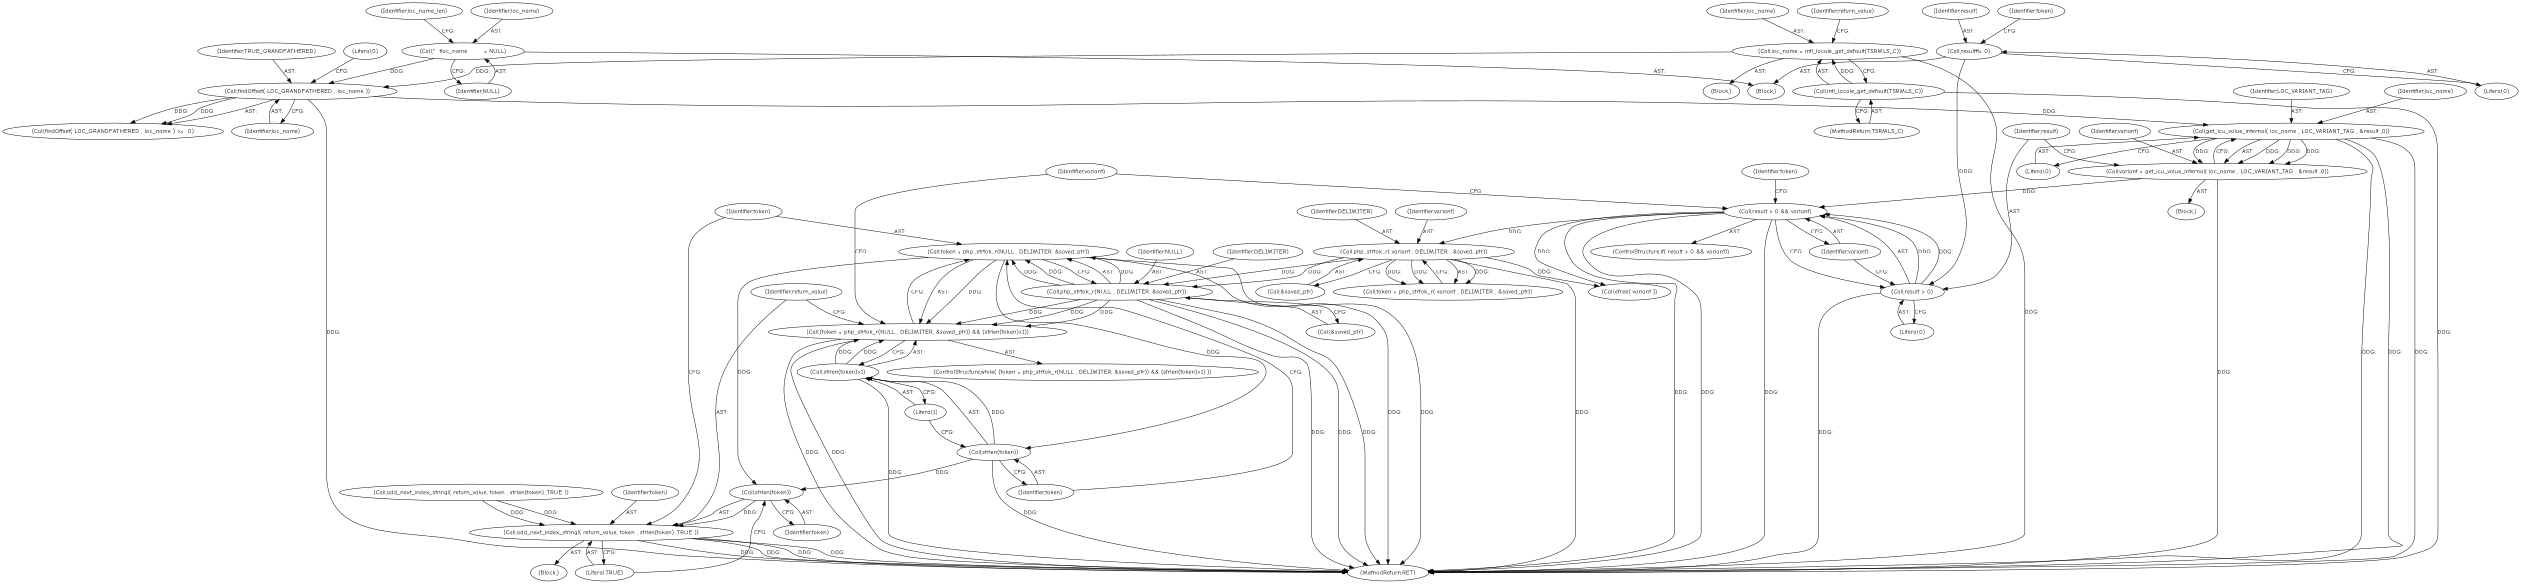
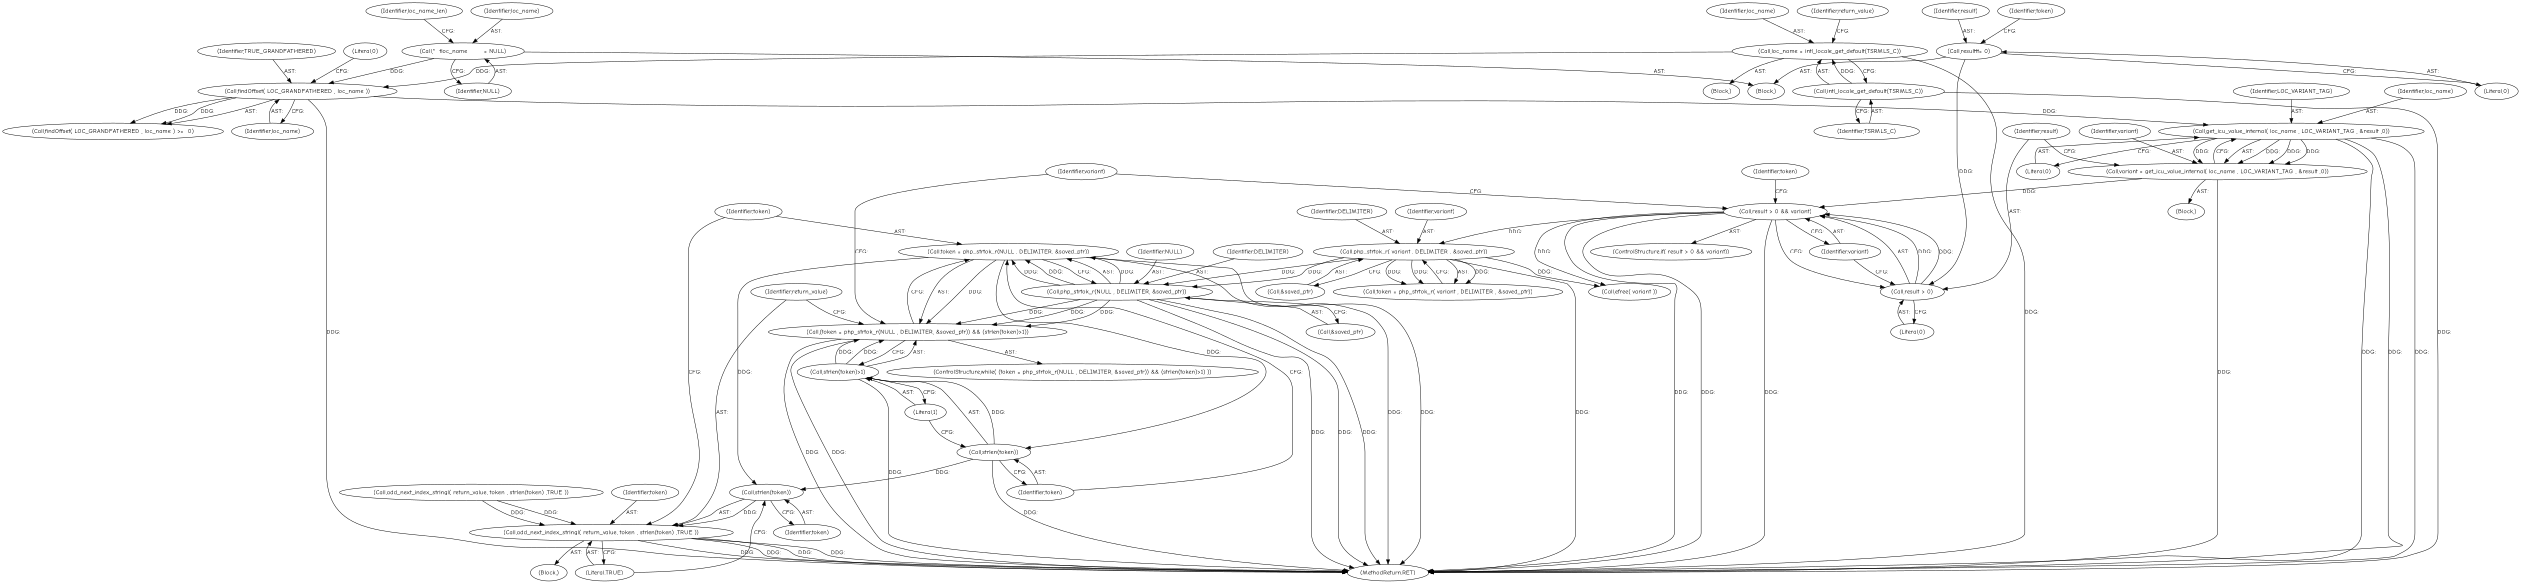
node "(MethodReturn,TSRMLS_C)": label "(MethodReturn,TSRMLS_C)" -> "(Identifier,TSRMLS_C)"
edge "(Call,result > 0)" -> "(MethodReturn,RET)": removed, label "DDG:"
